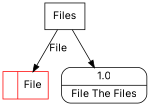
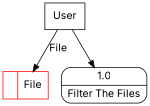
node "Files": label "Files" -> "User"
node "1.0": text "File The Files" -> "Filter The Files"
